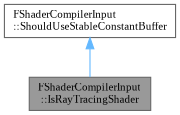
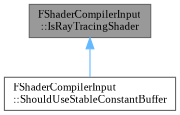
edge "FShaderCompilerInput ::IsRayTracingShader" -> "FShaderCompilerInput ::ShouldUseStableConstantBuffer": reversed
